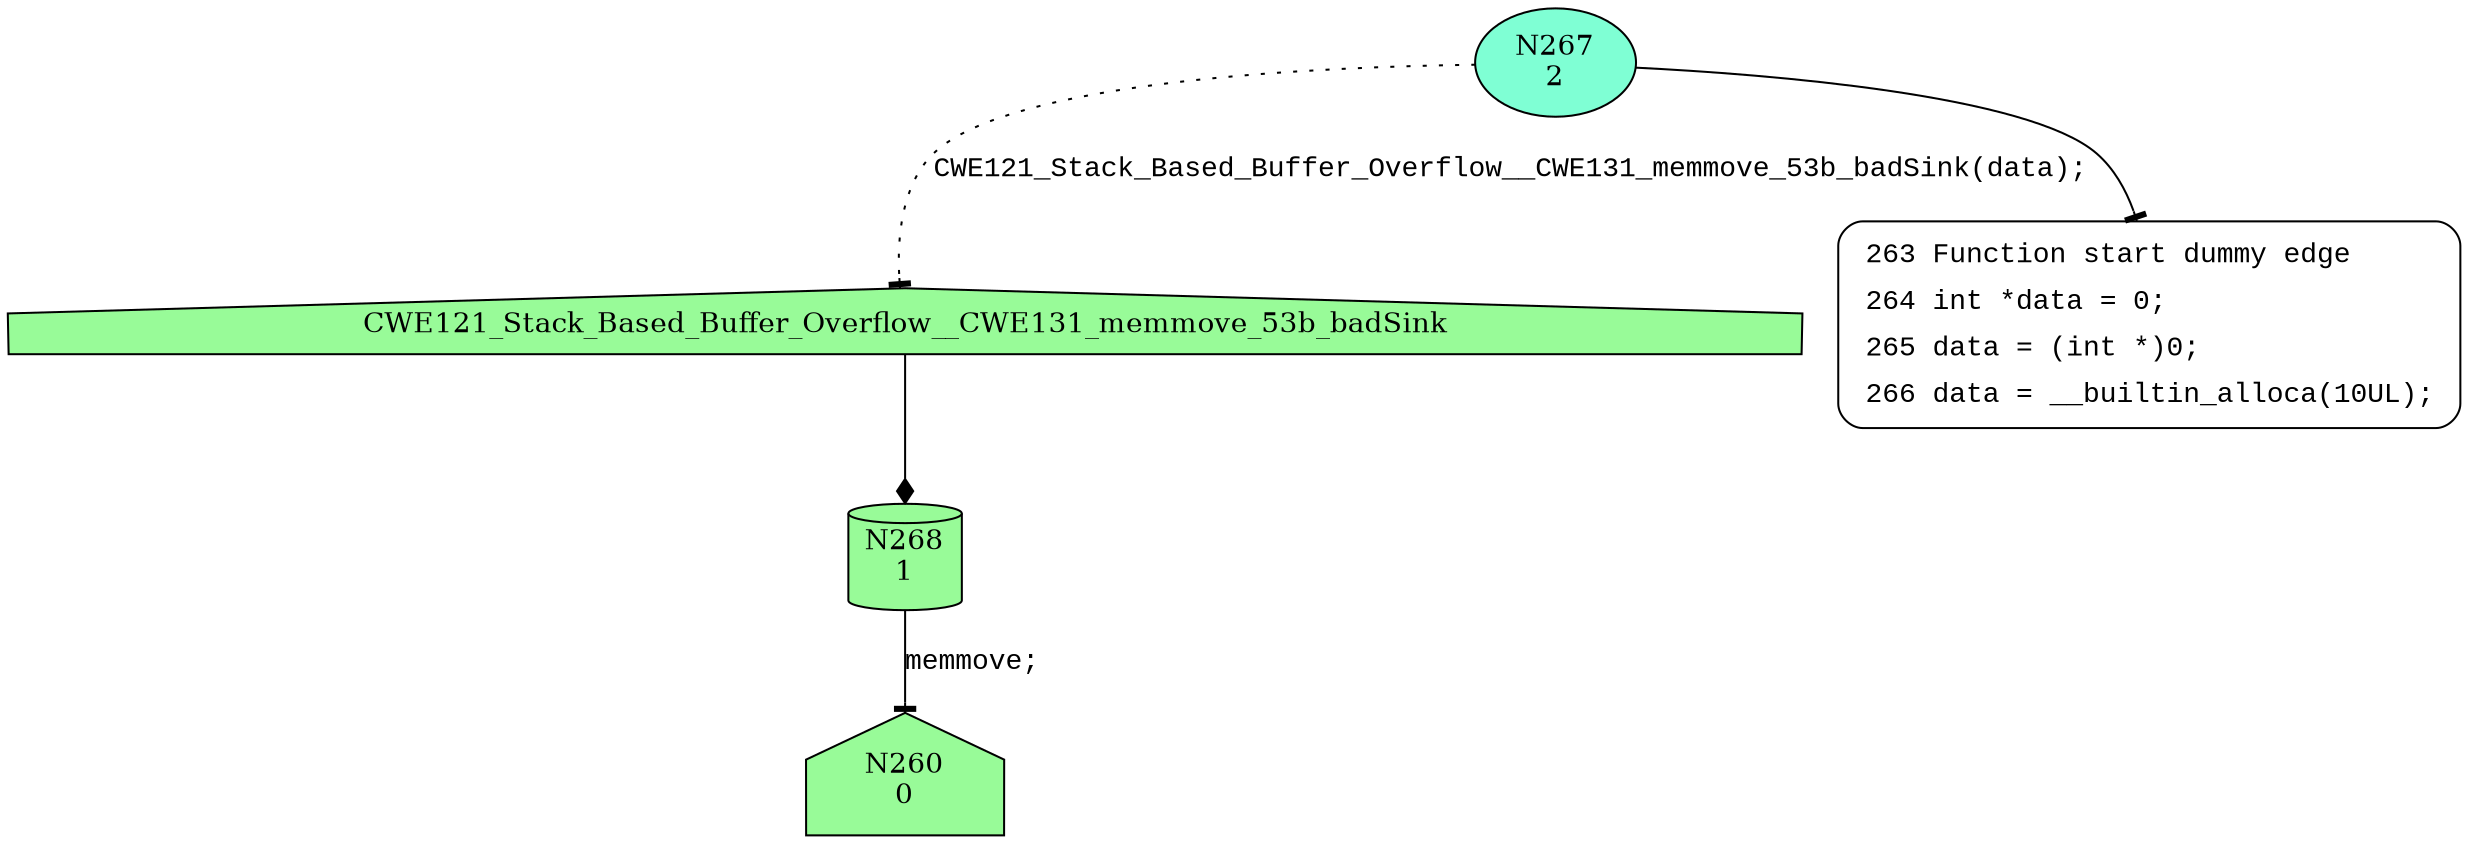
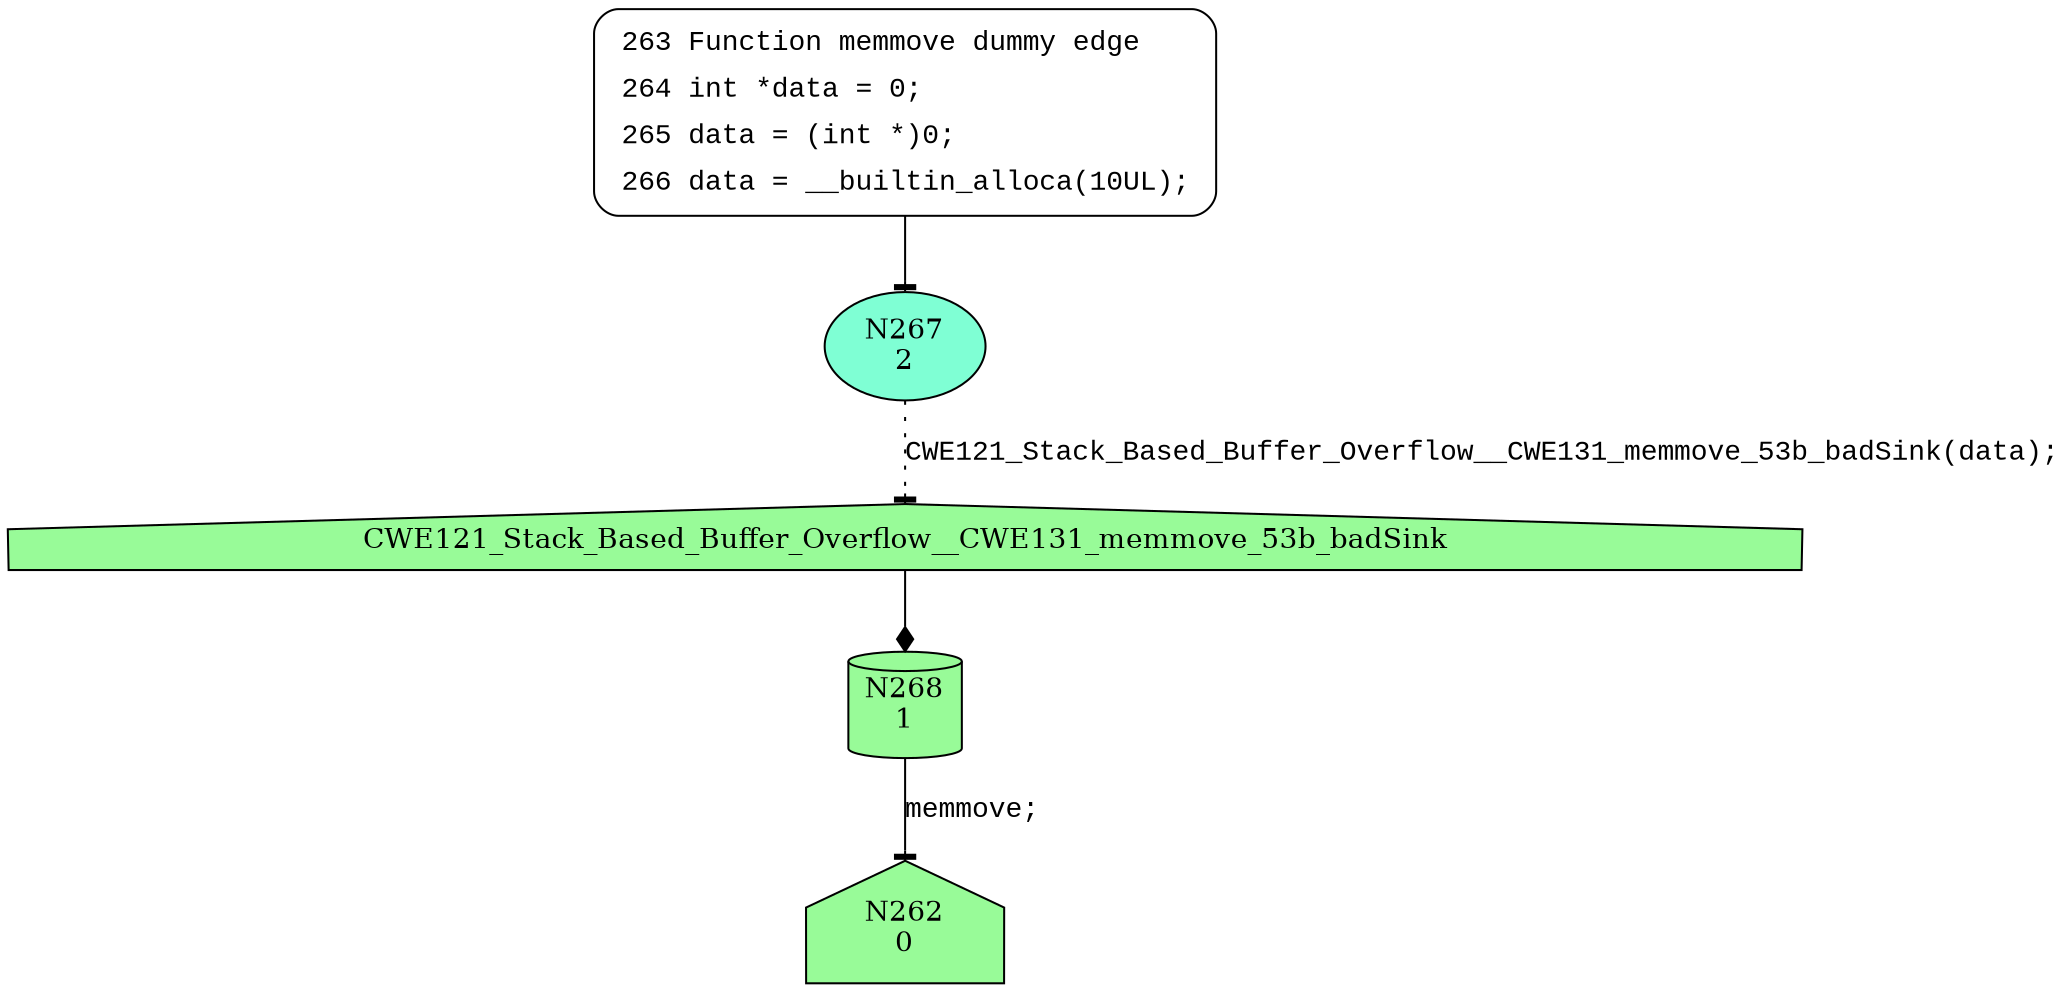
edge "N267 2" -> "263": reversed
node "263": text "Function start dummy edge" -> "Function memmove dummy edge"
node "N260 0": label "N260 0" -> "N262 0"
